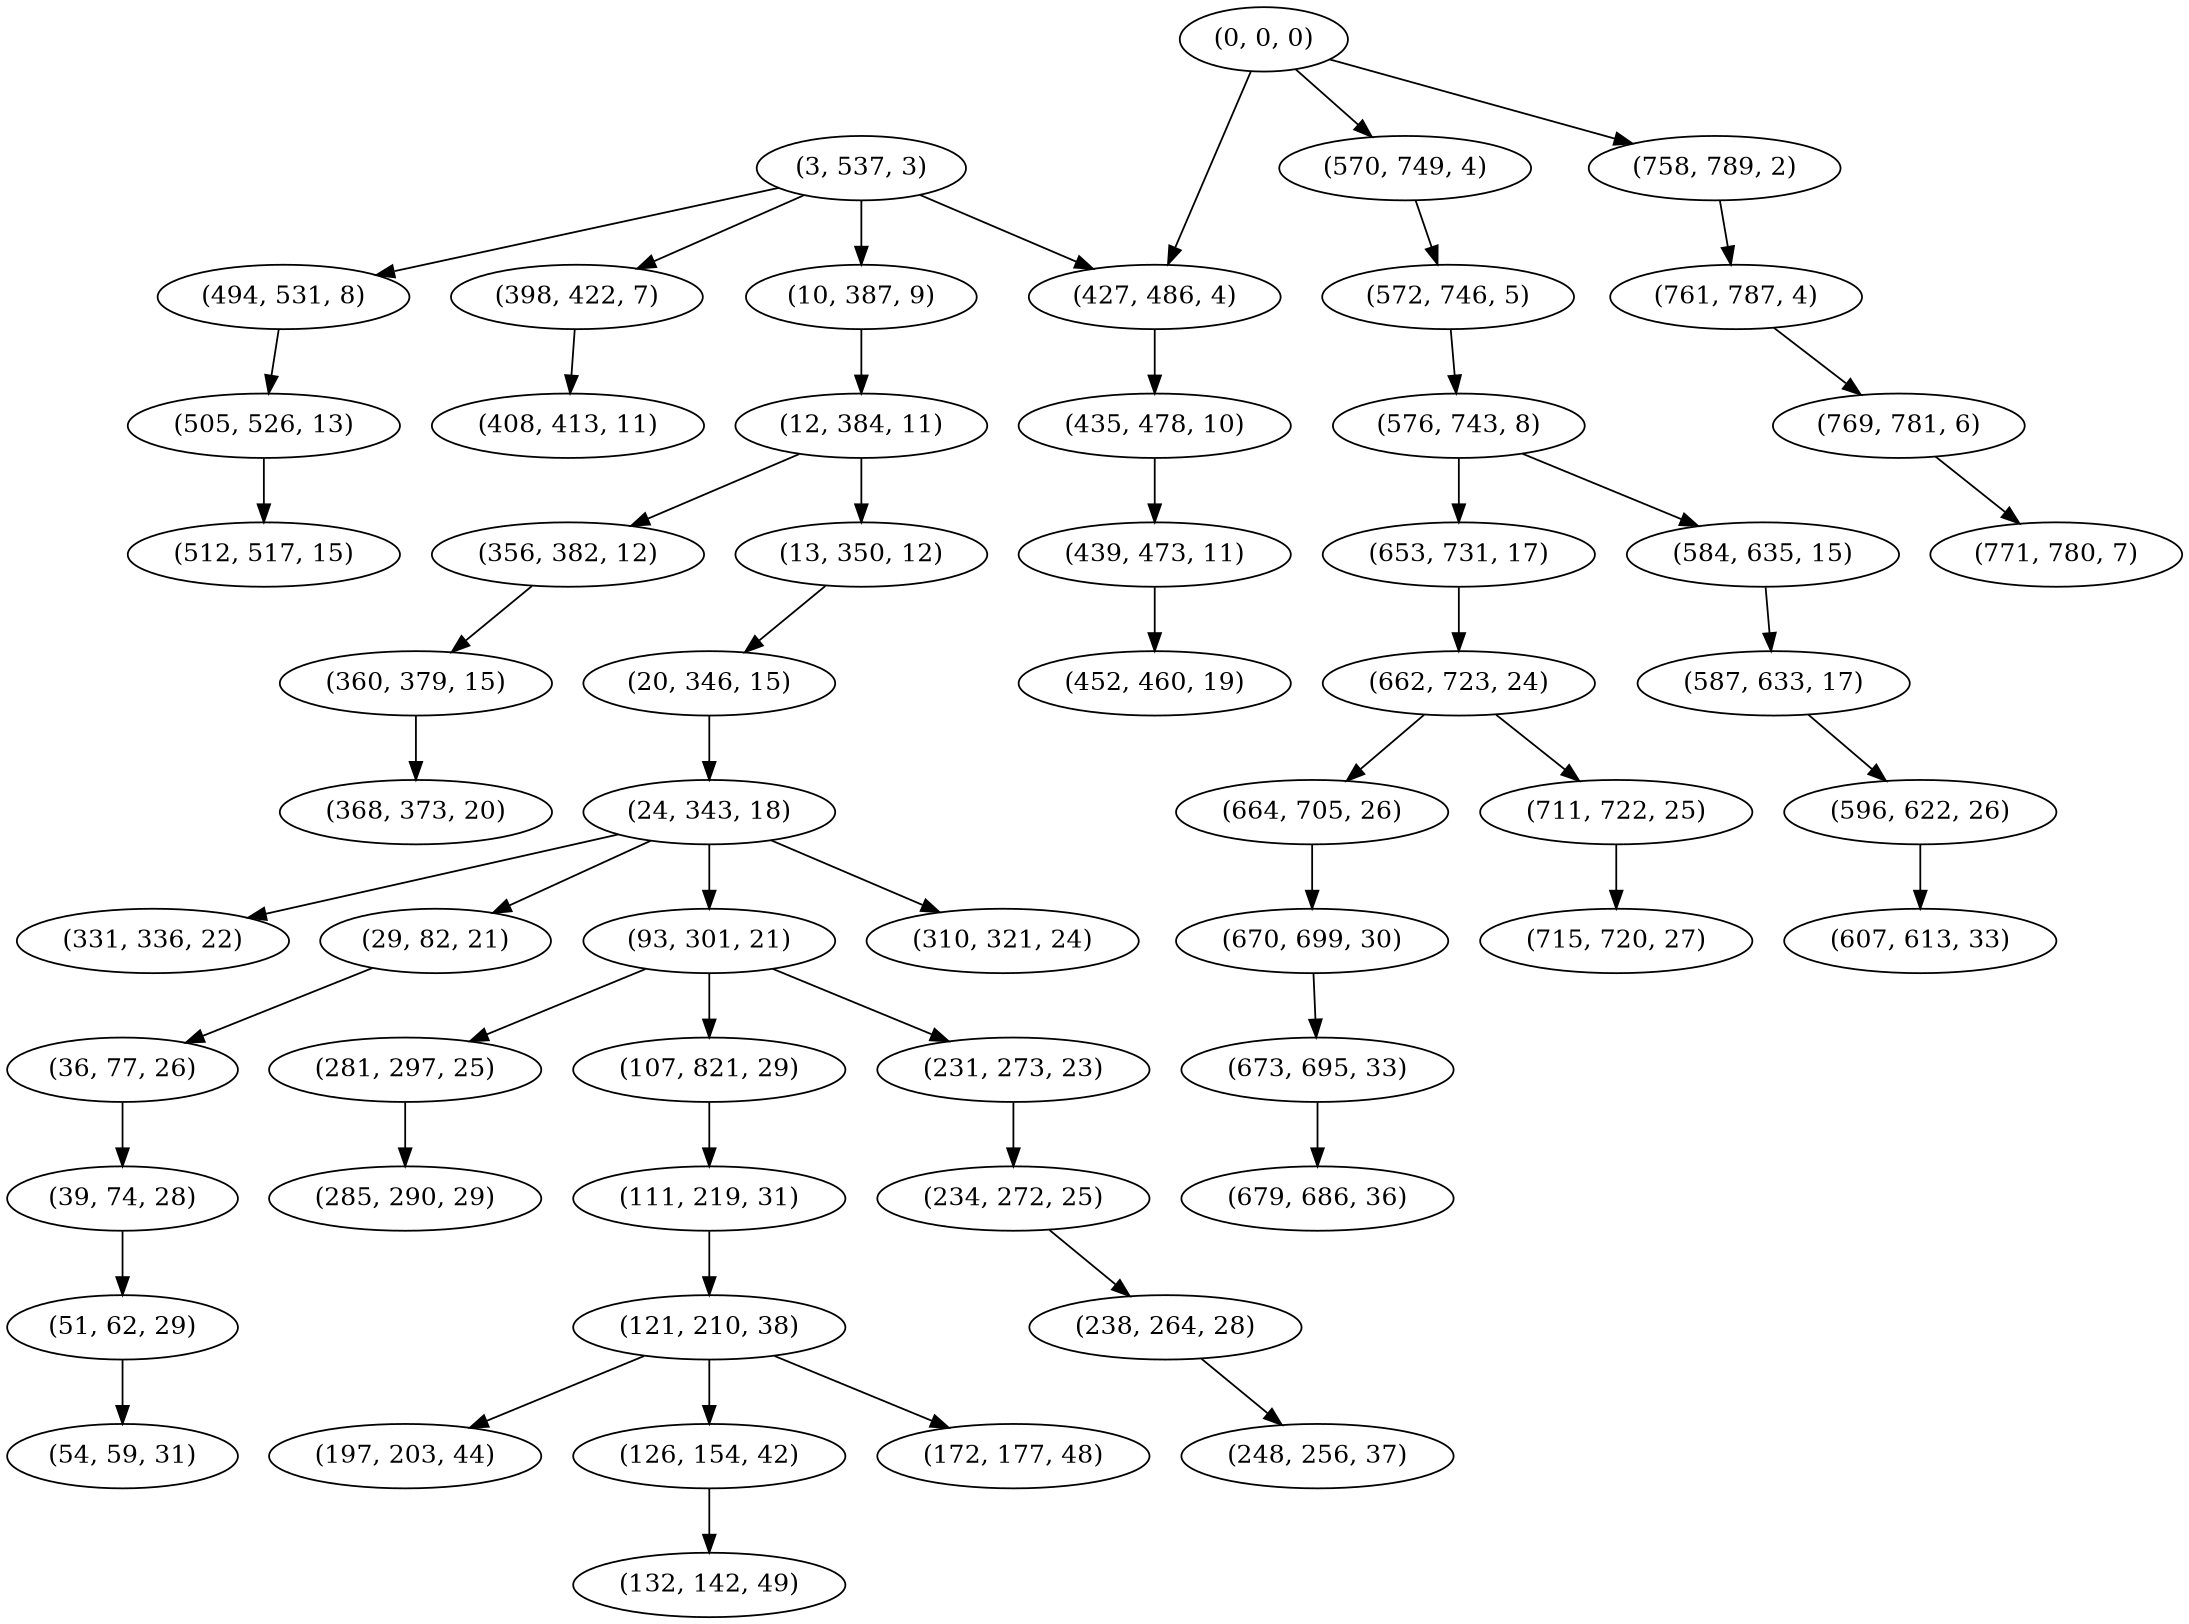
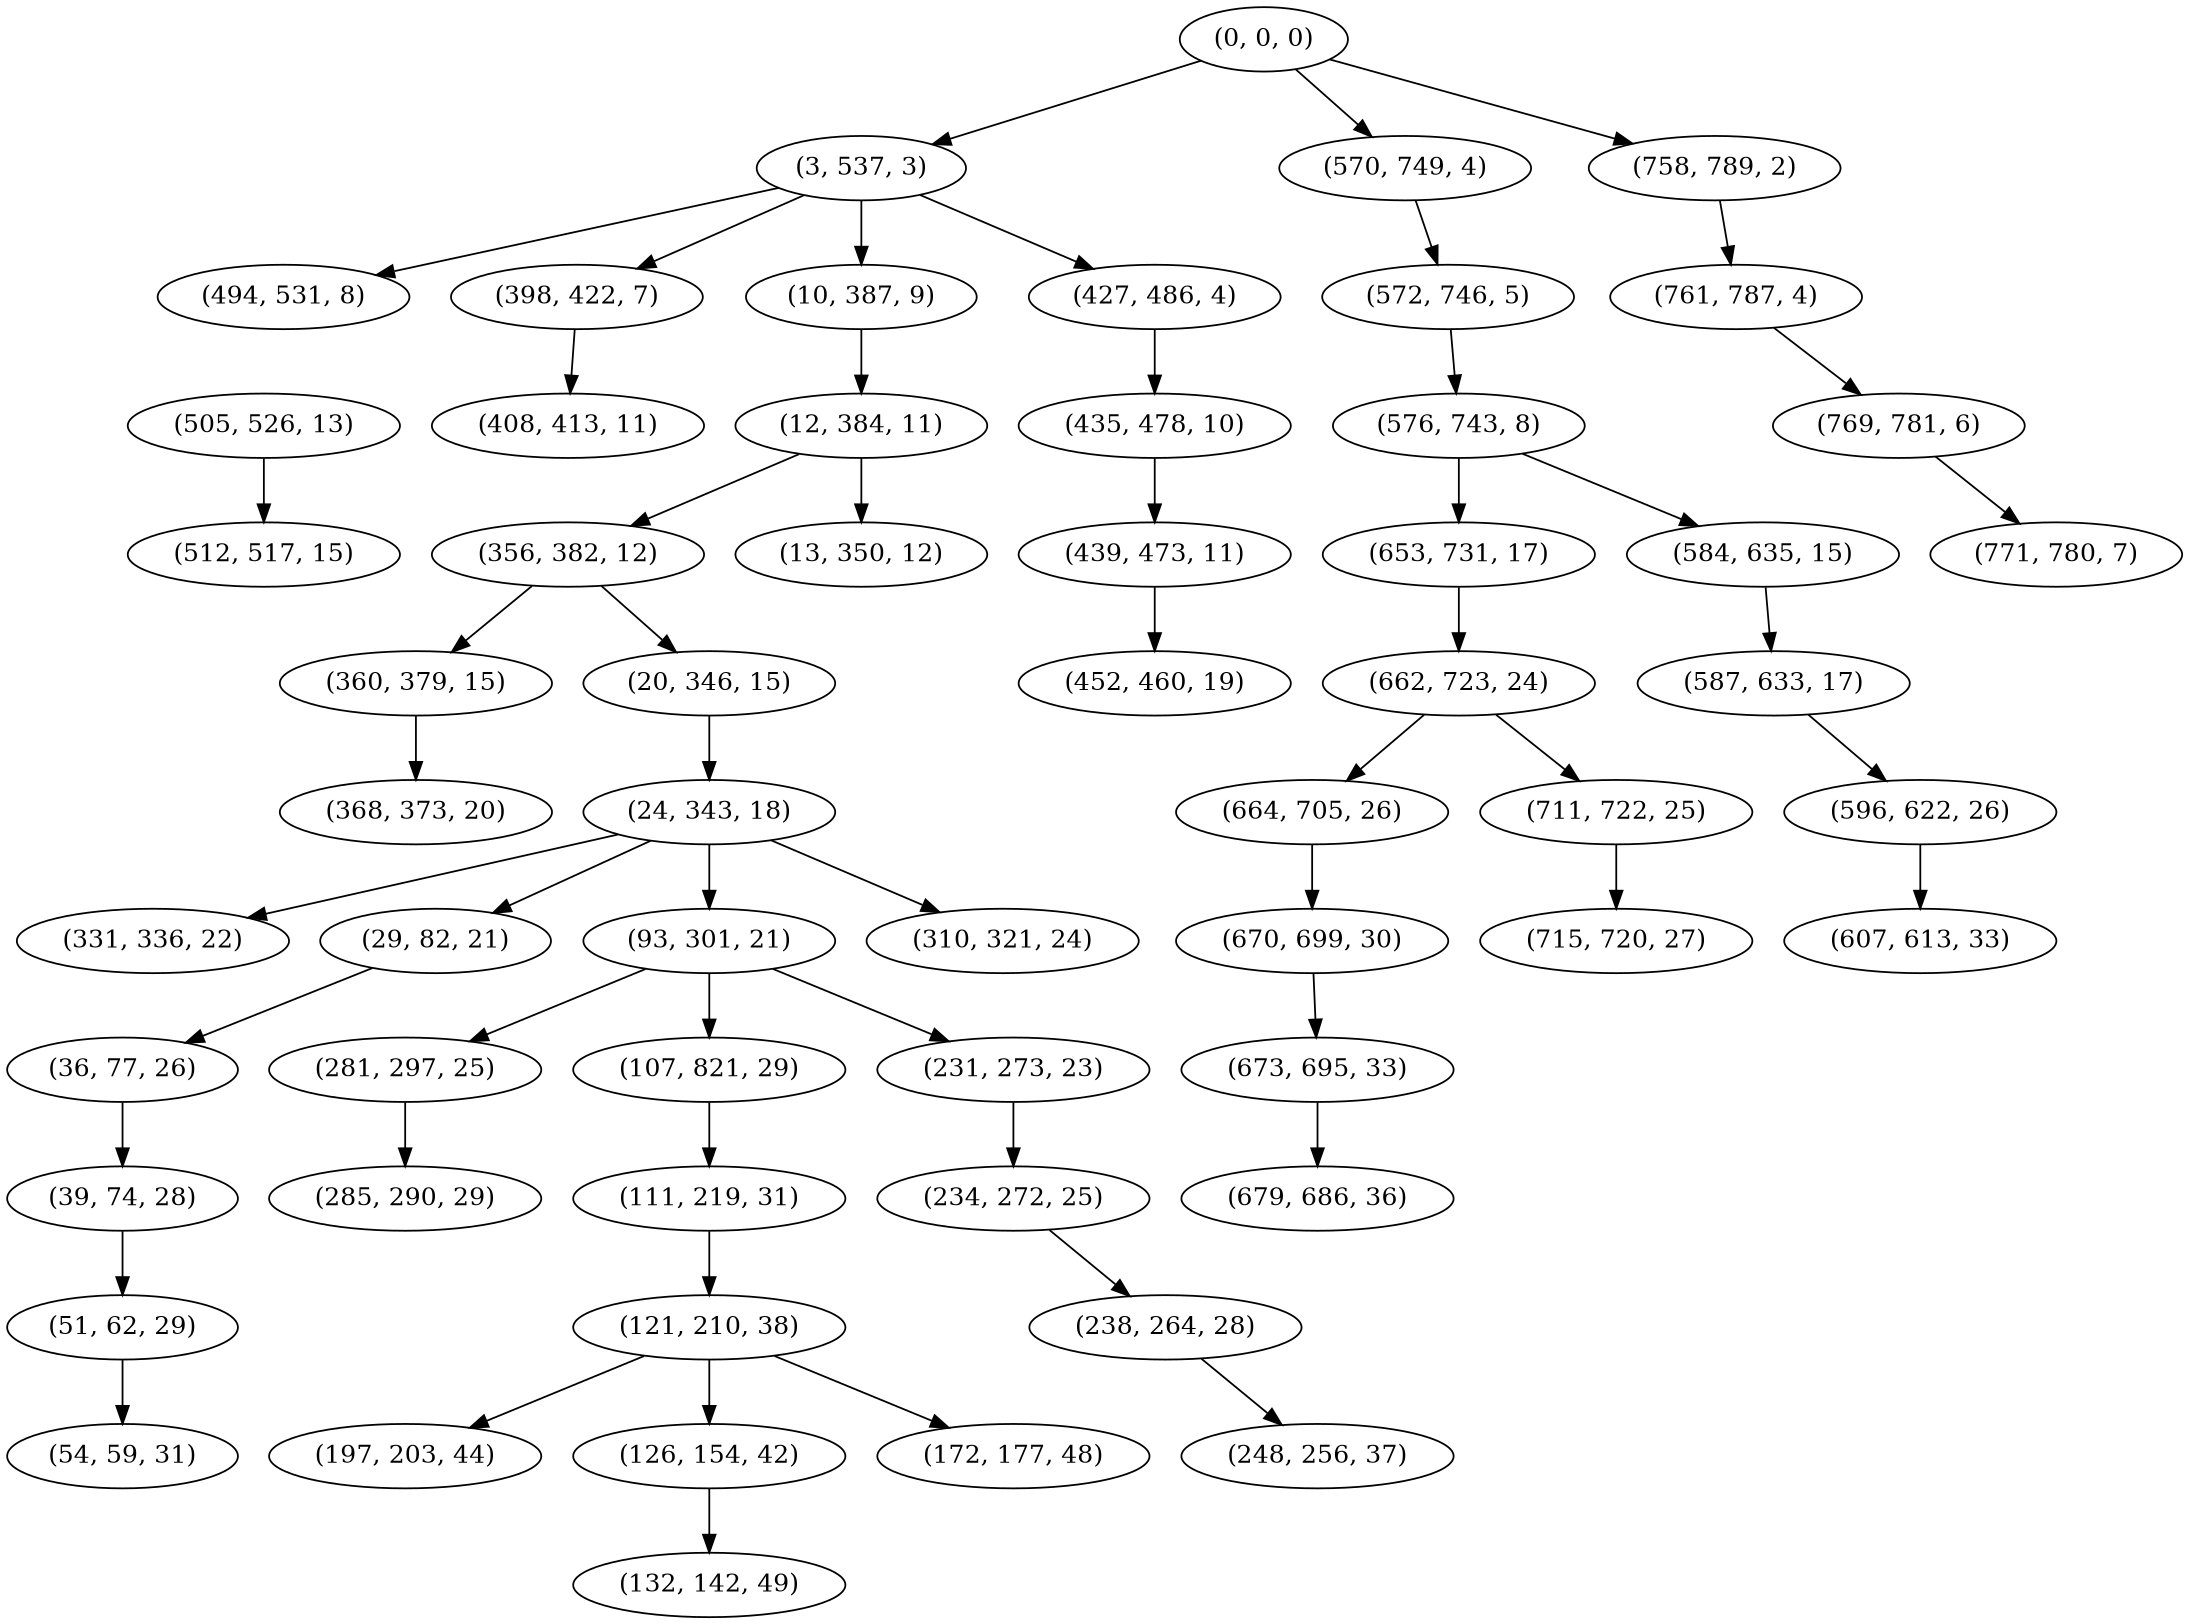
edge "(0, 0, 0)" -> "(427, 486, 4)": now "(0, 0, 0)" -> "(3, 537, 3)"
edge "(494, 531, 8)" -> "(505, 526, 13)": removed
edge "(13, 350, 12)" -> "(20, 346, 15)": now "(356, 382, 12)" -> "(20, 346, 15)"
